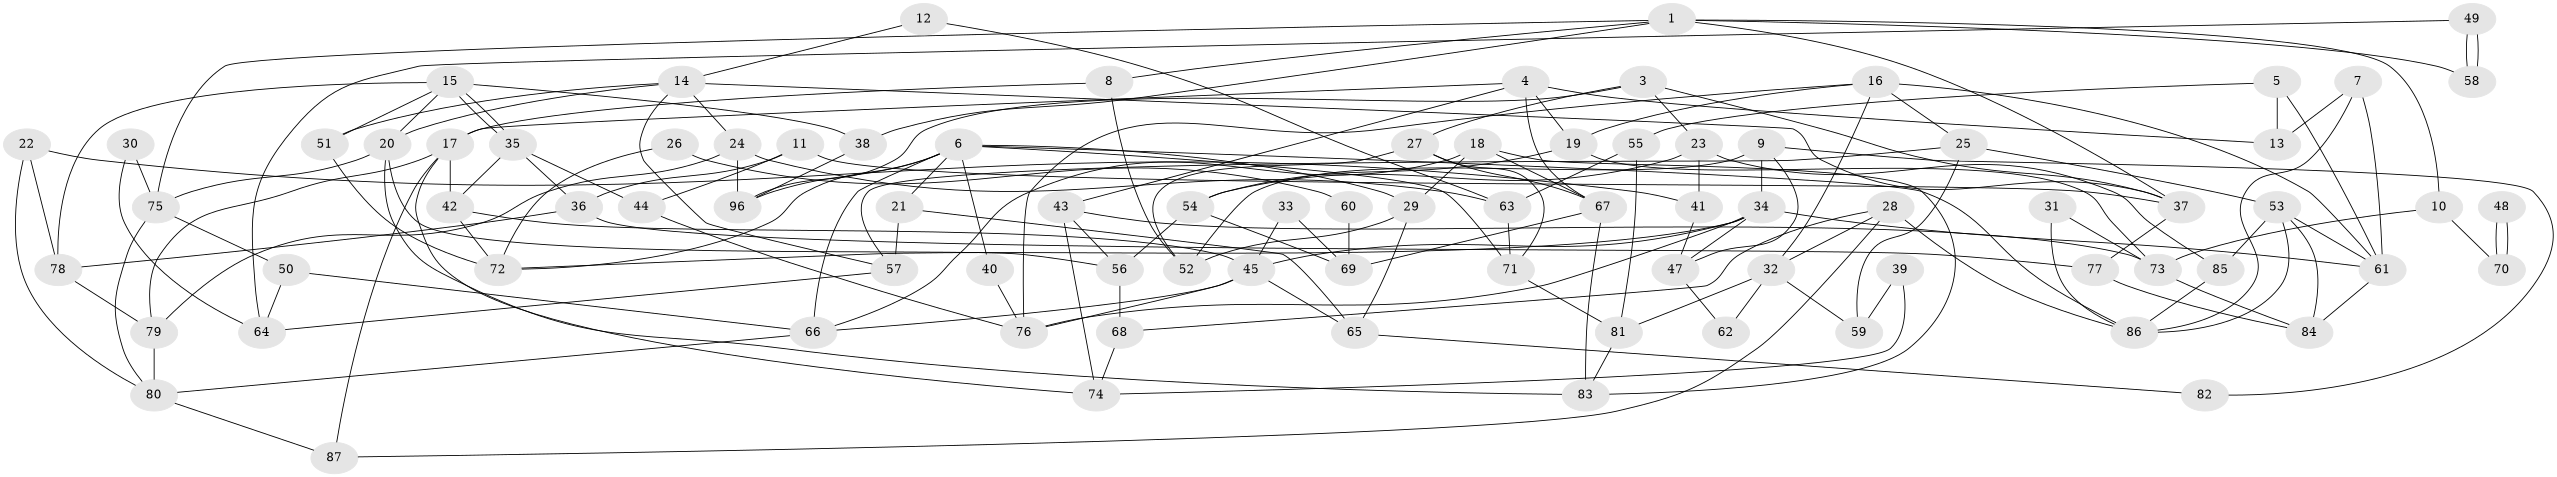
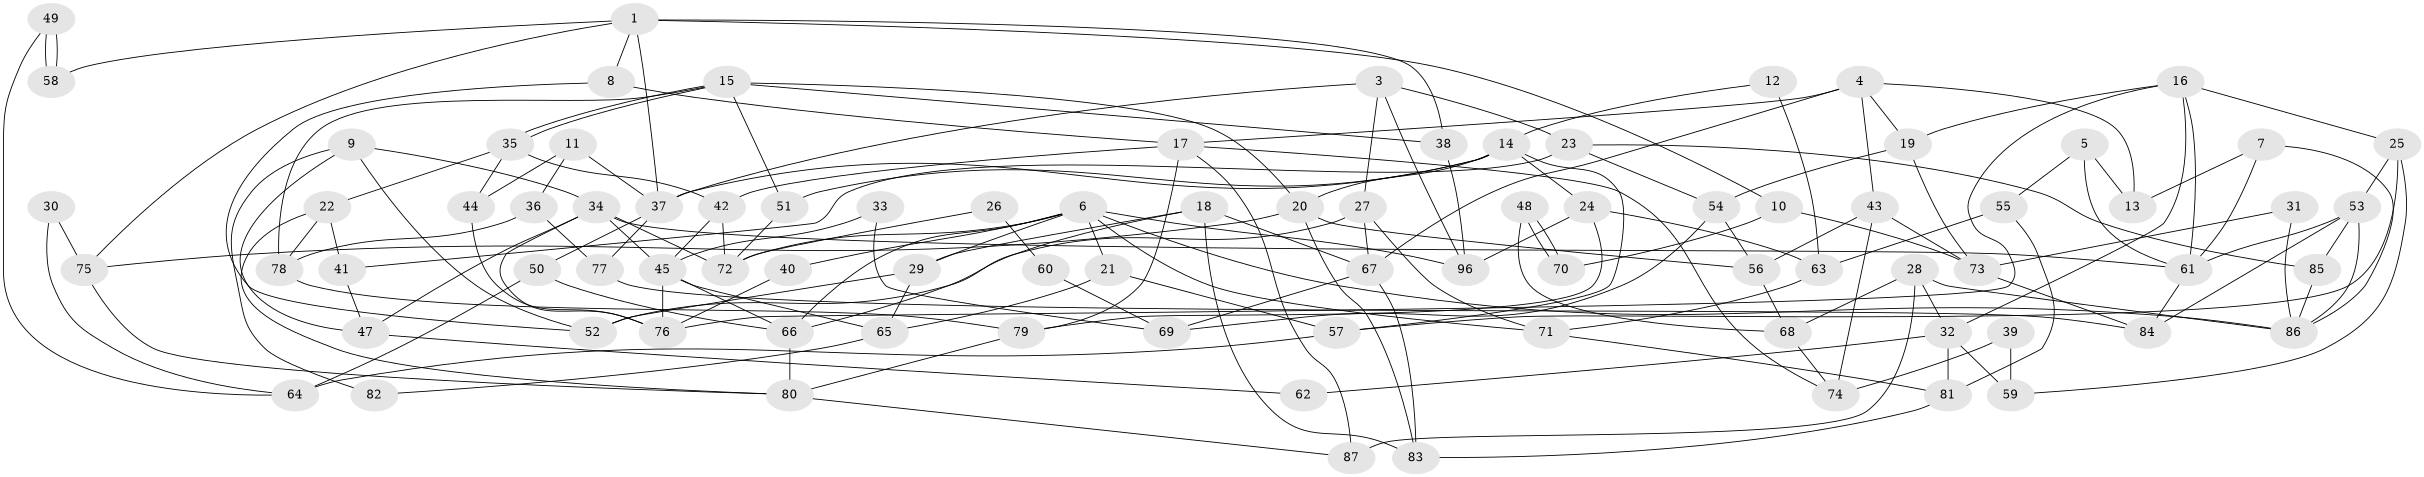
edge "35" -- "36": now "35" -- "22"
edge "75" -- "50": now "37" -- "50"
edge "48" -- "68": added
